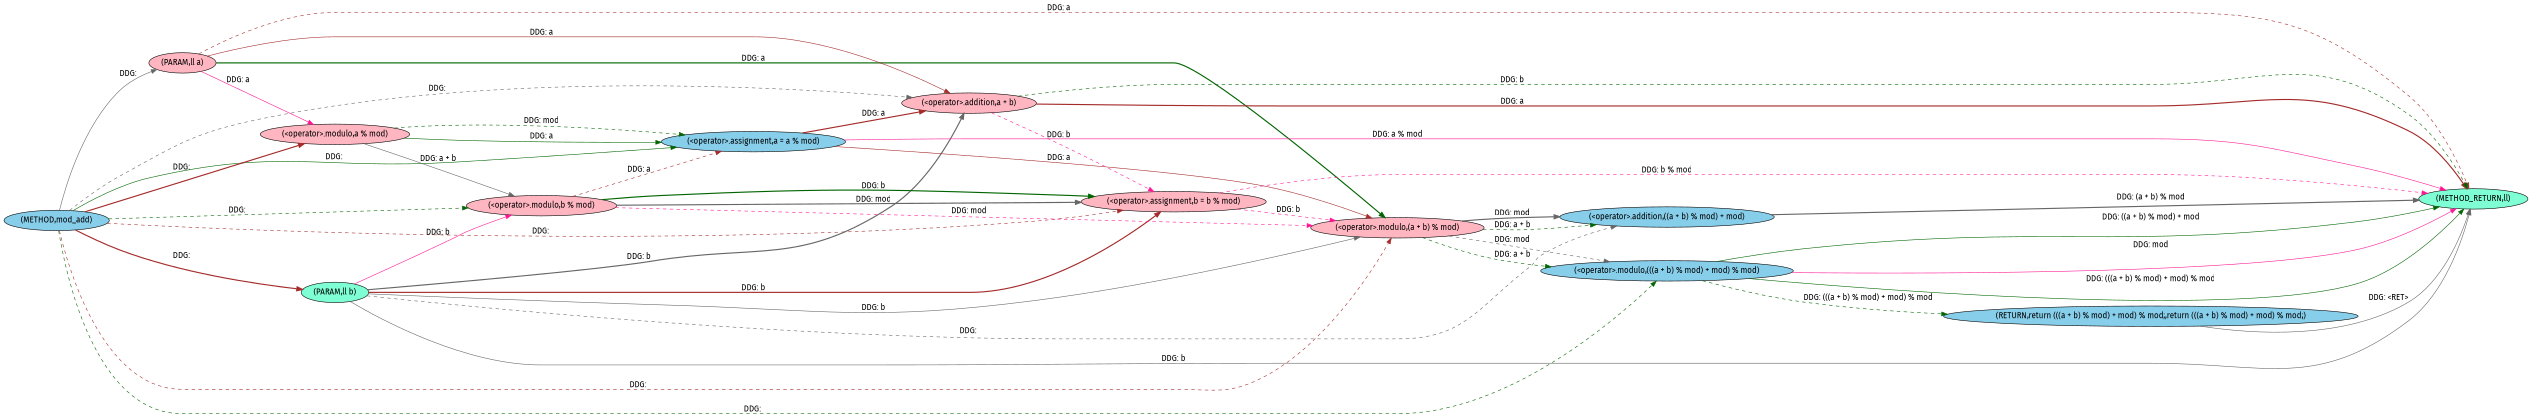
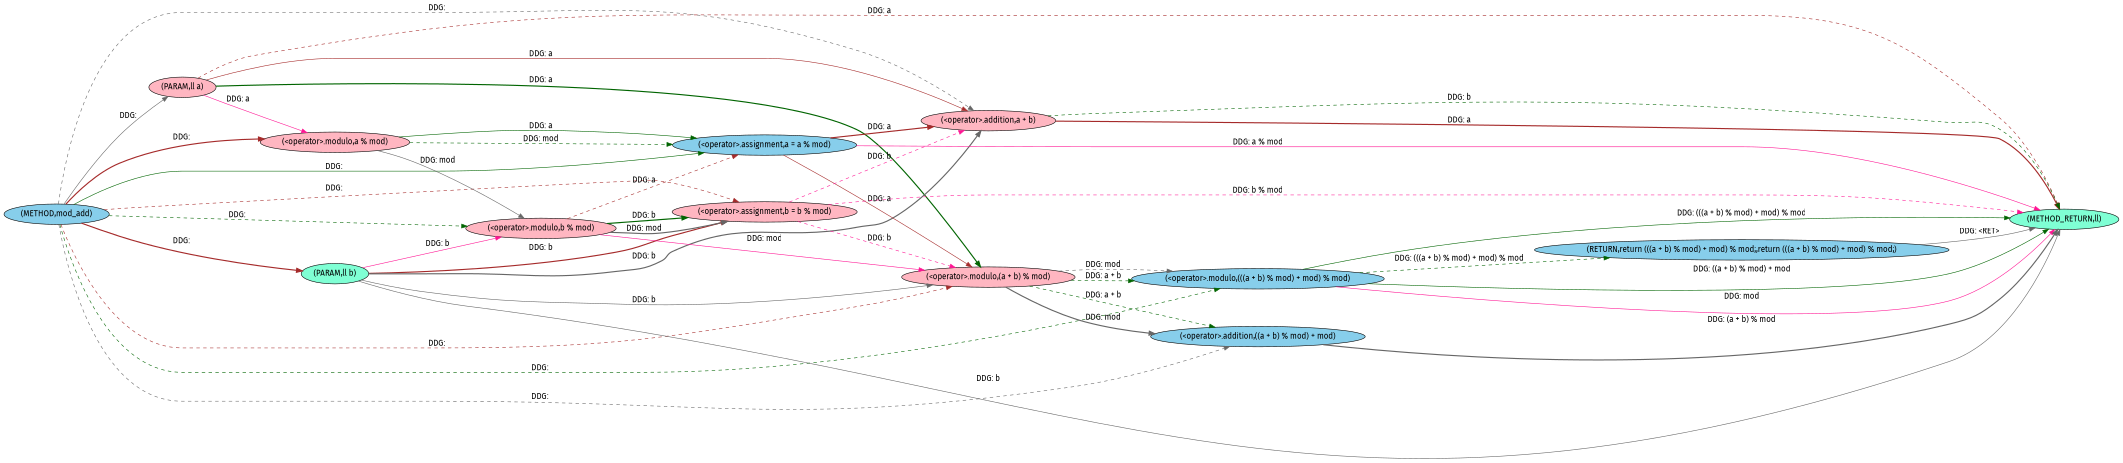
edge "(<operator>.addition,a + b)" -> "(<operator>.assignment,b = b % mod)": reversed
edge "(<operator>.modulo,a % mod)" -> "(<operator>.modulo,b % mod)": label "DDG: a + b" -> "DDG: mod"
edge "(<operator>.modulo,b % mod)" -> "(<operator>.modulo,(a + b) % mod)": style dashed -> solid
edge "(PARAM,ll b)" -> "(<operator>.addition,((a + b) % mod) + mod)": now "(METHOD,mod_add)" -> "(<operator>.addition,((a + b) % mod) + mod)"
